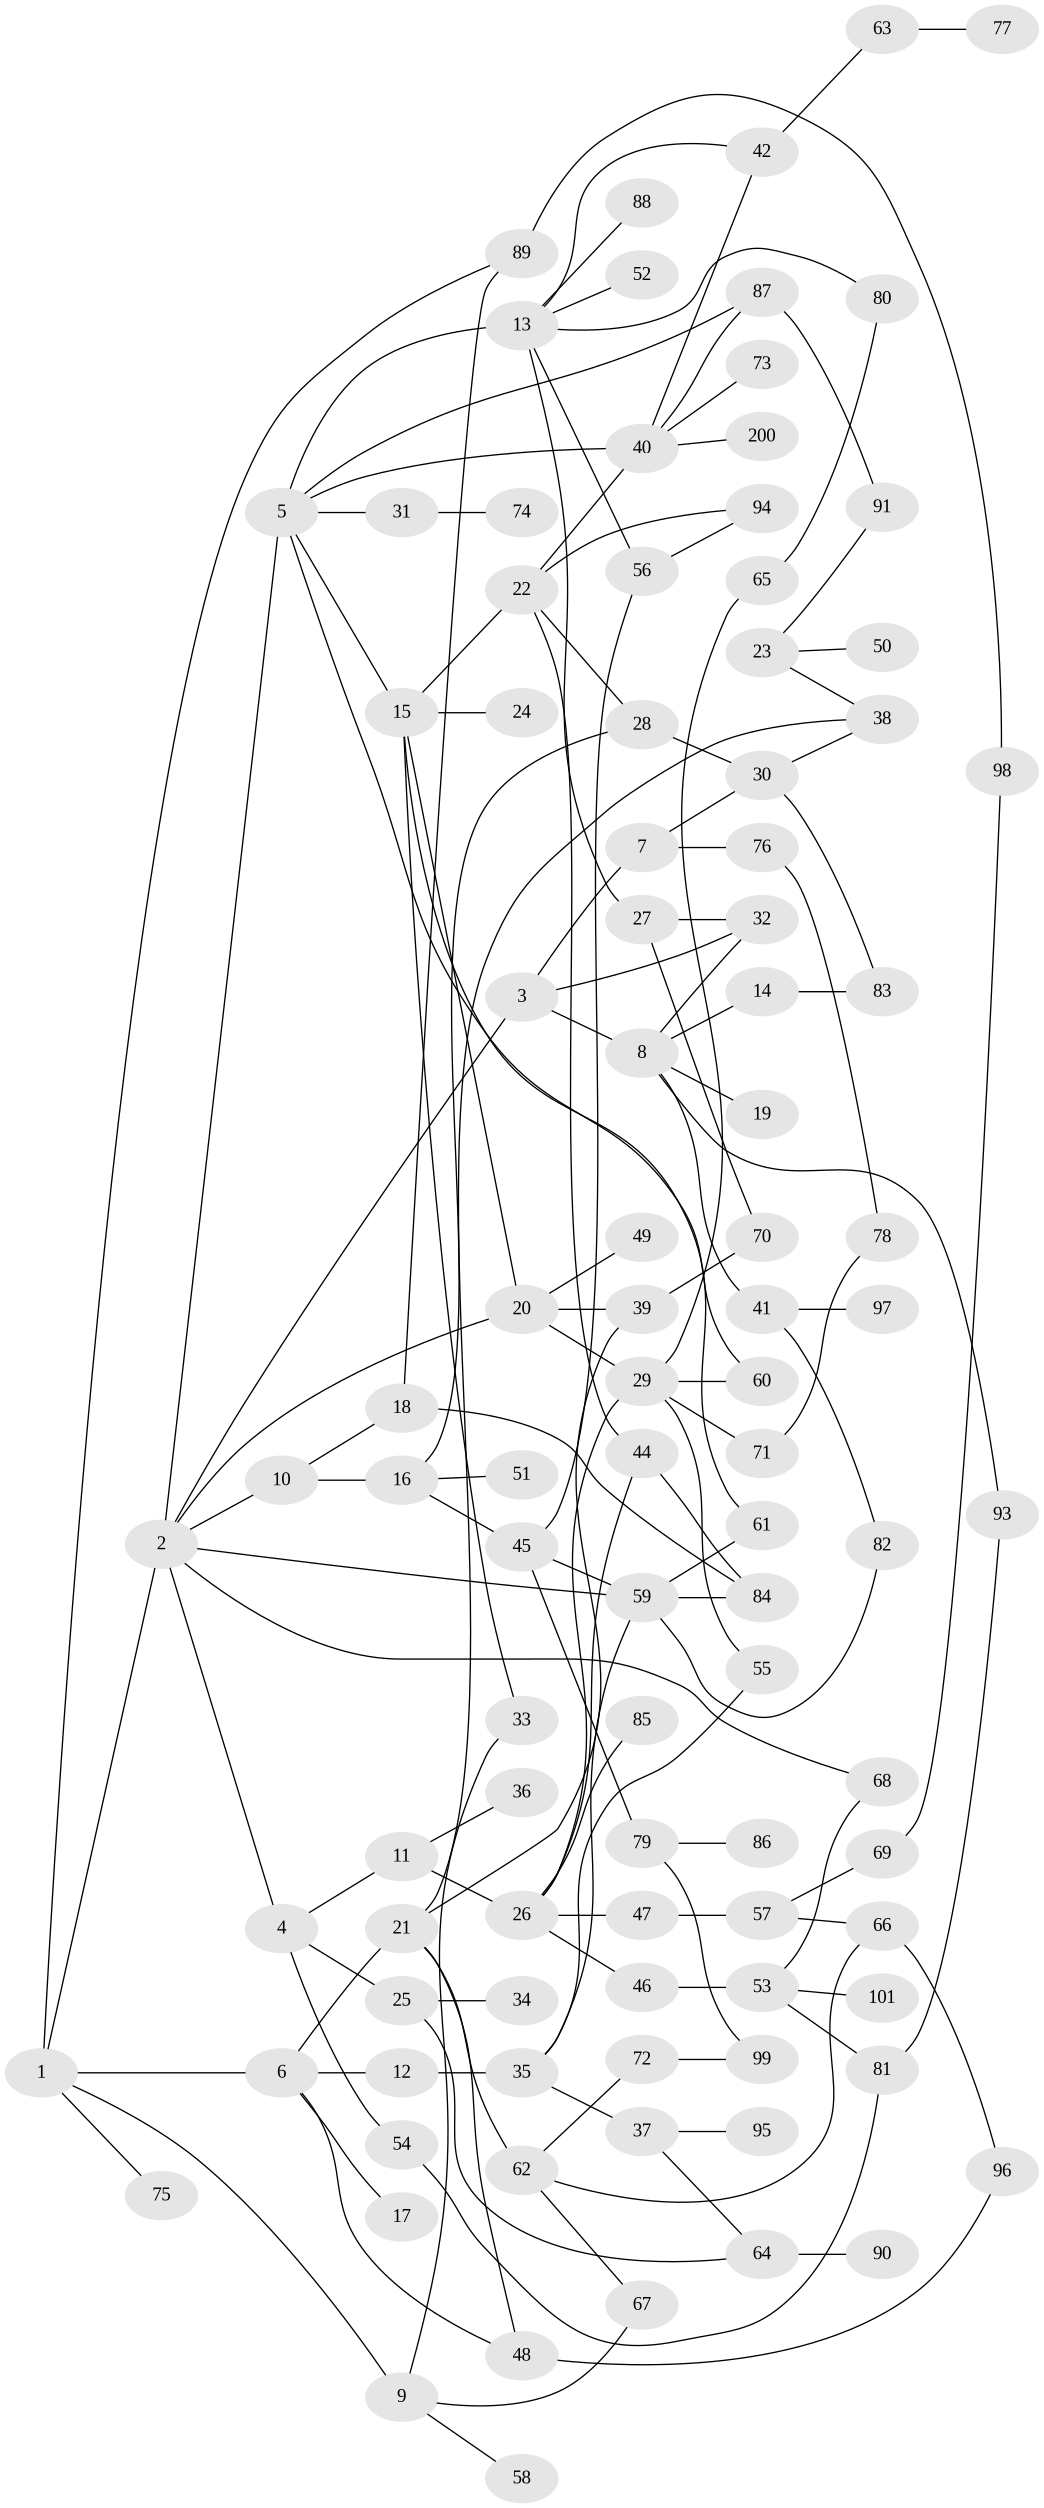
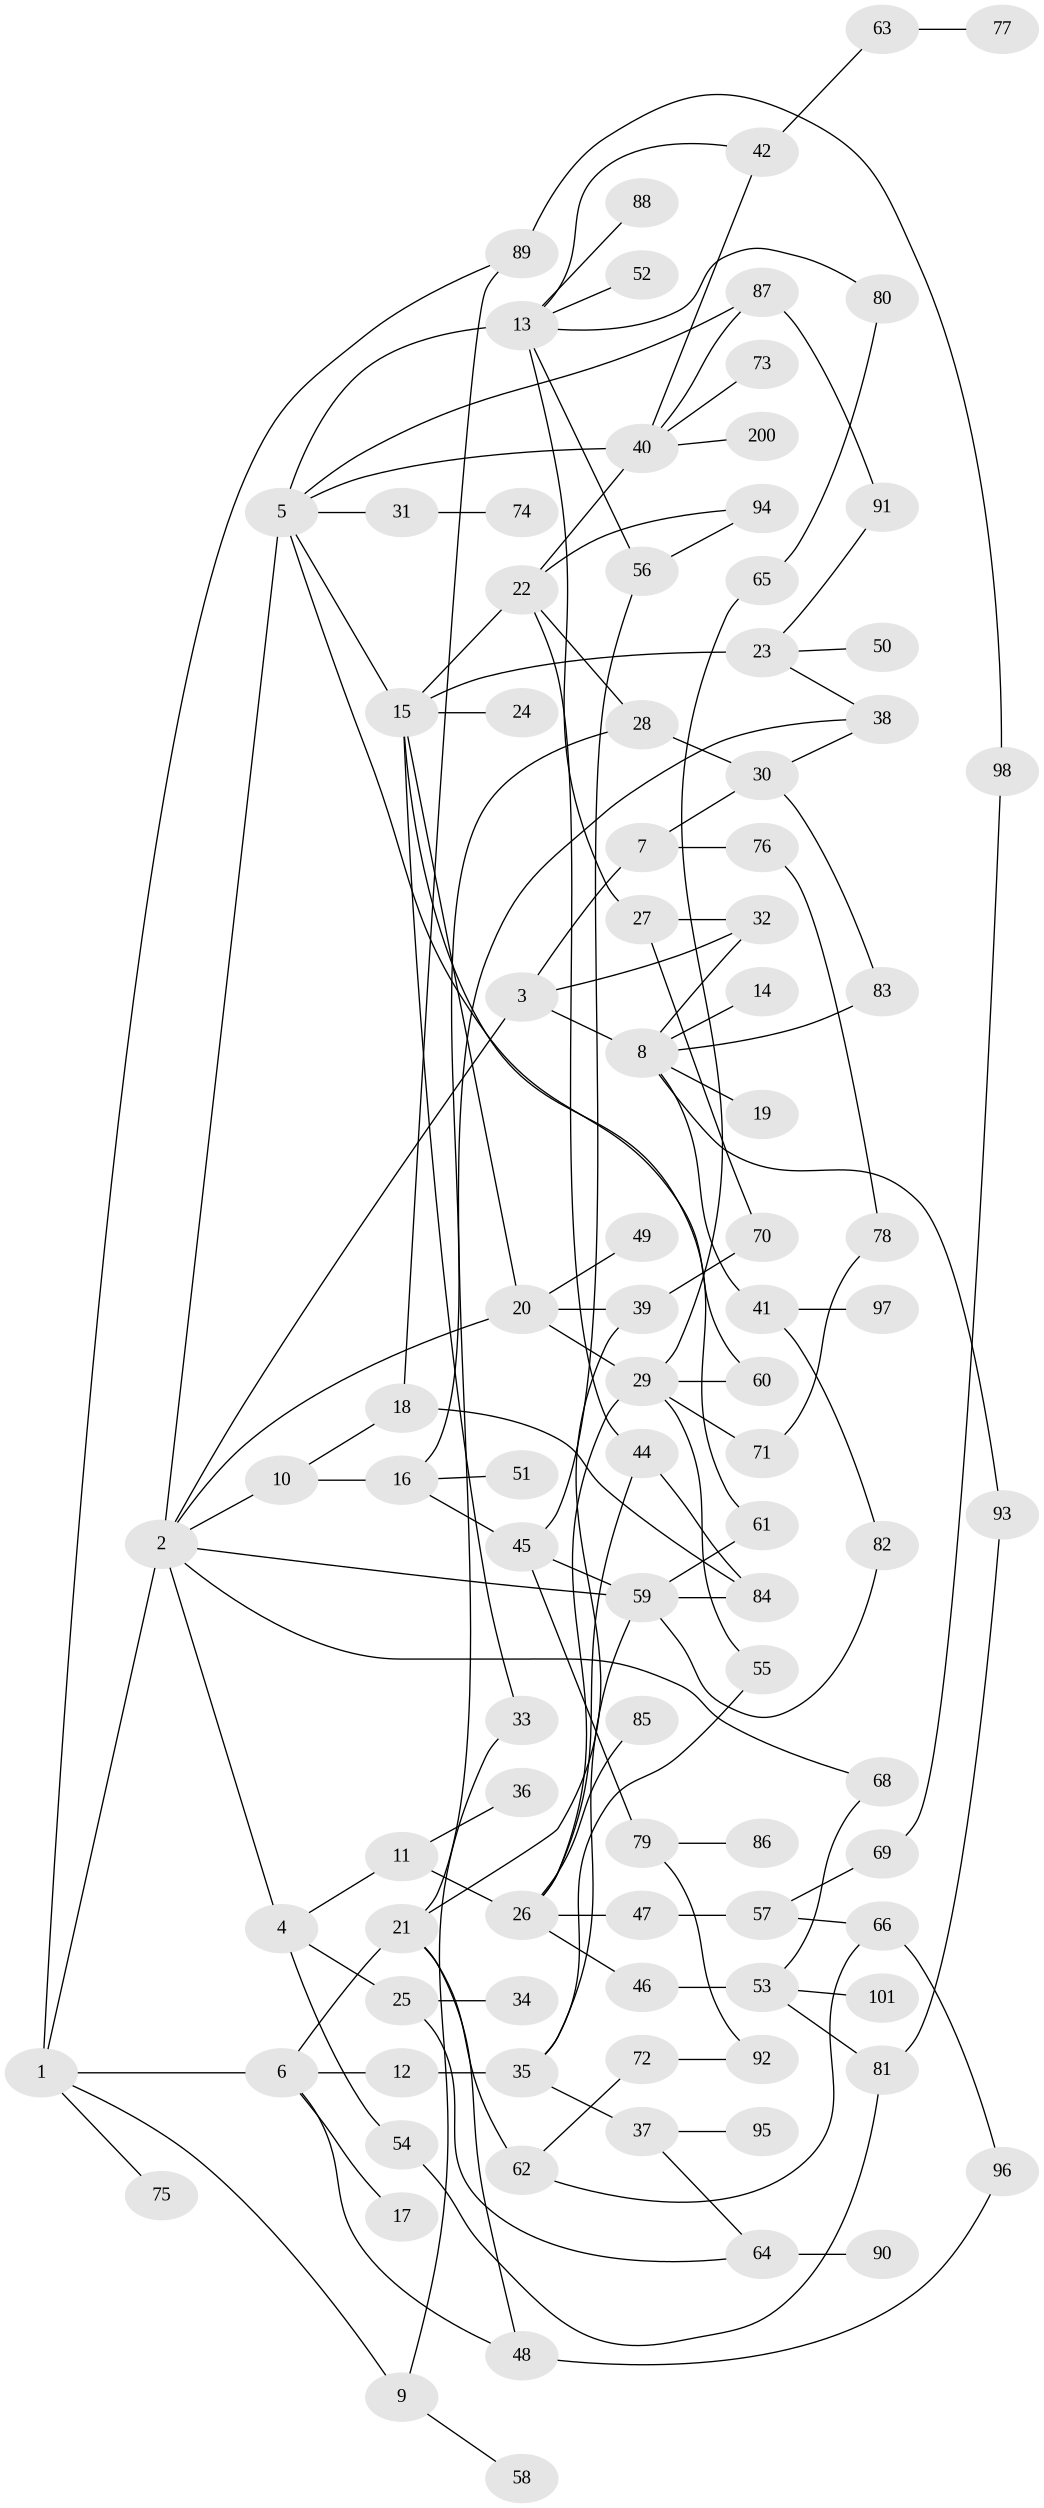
edge "23" -- "15": added
edge "14" -- "83": now "8" -- "83"
node "99": label "99" -> "92"
node "67": removed
